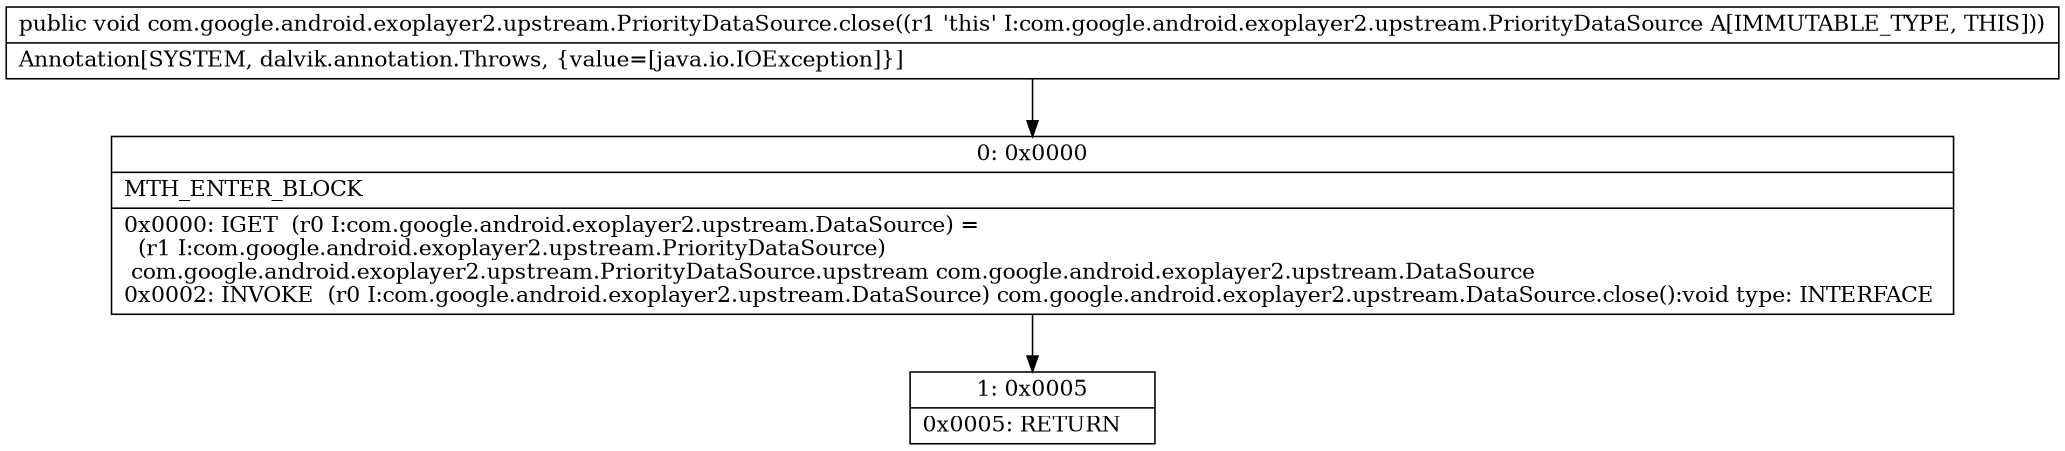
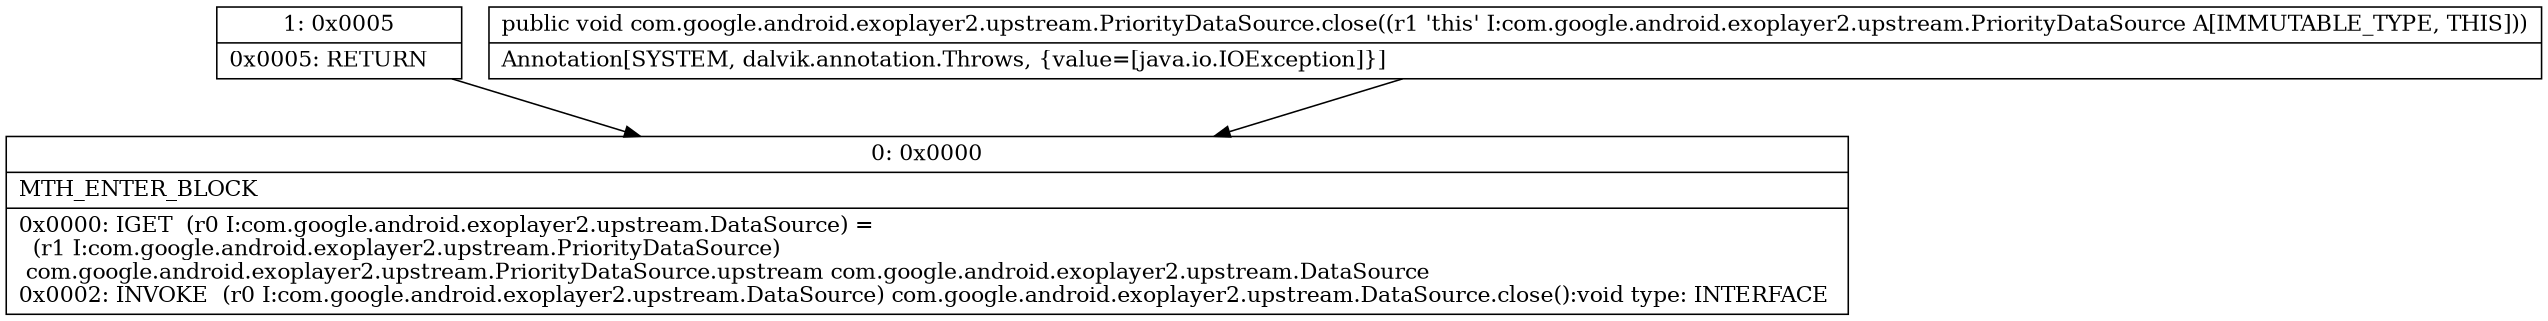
edge "0: 0x0000" -> "1: 0x0005": reversed
